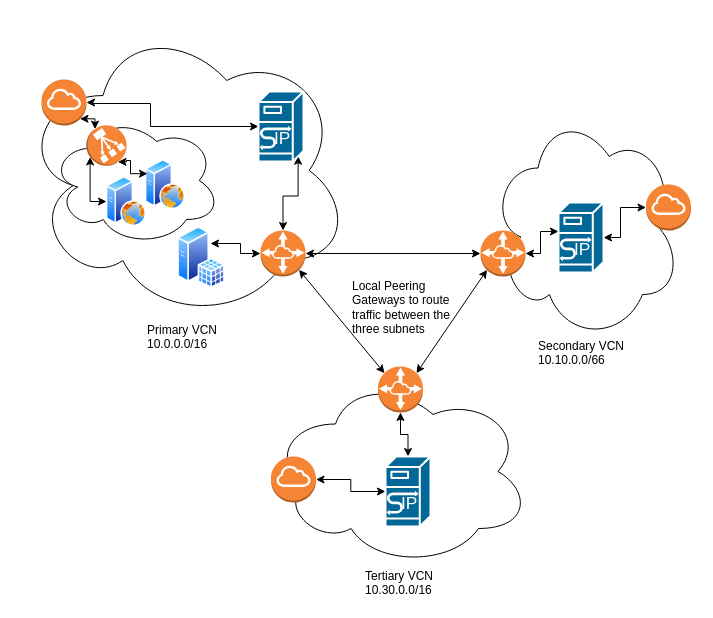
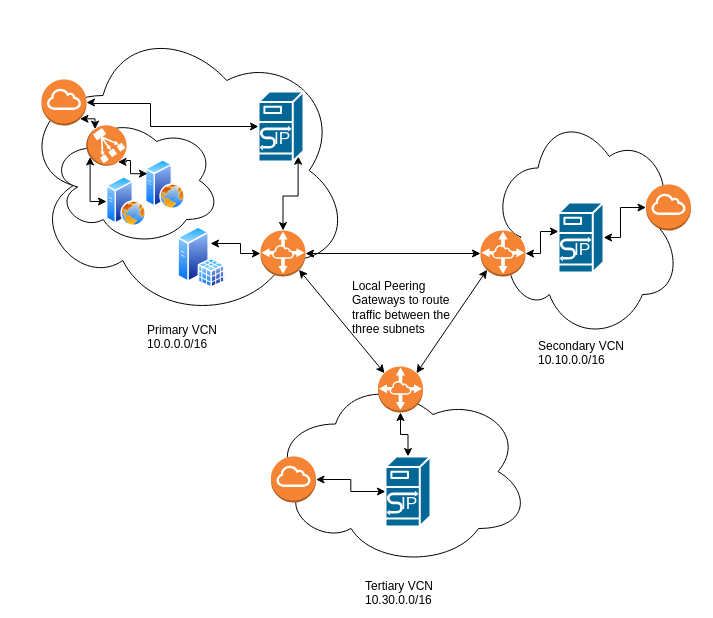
node "Secondary VCN 10.10.0.0/66": label "Secondary VCN 10.10.0.0/66" -> "Secondary VCN 10.10.0.0/16"
node "Tertiary VCN 10.30.0.0/16": moved (408, 582) -> (408, 592)
